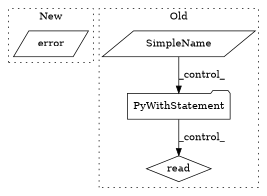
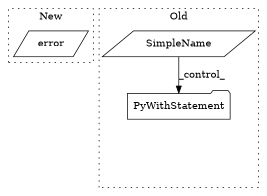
node "read": removed
